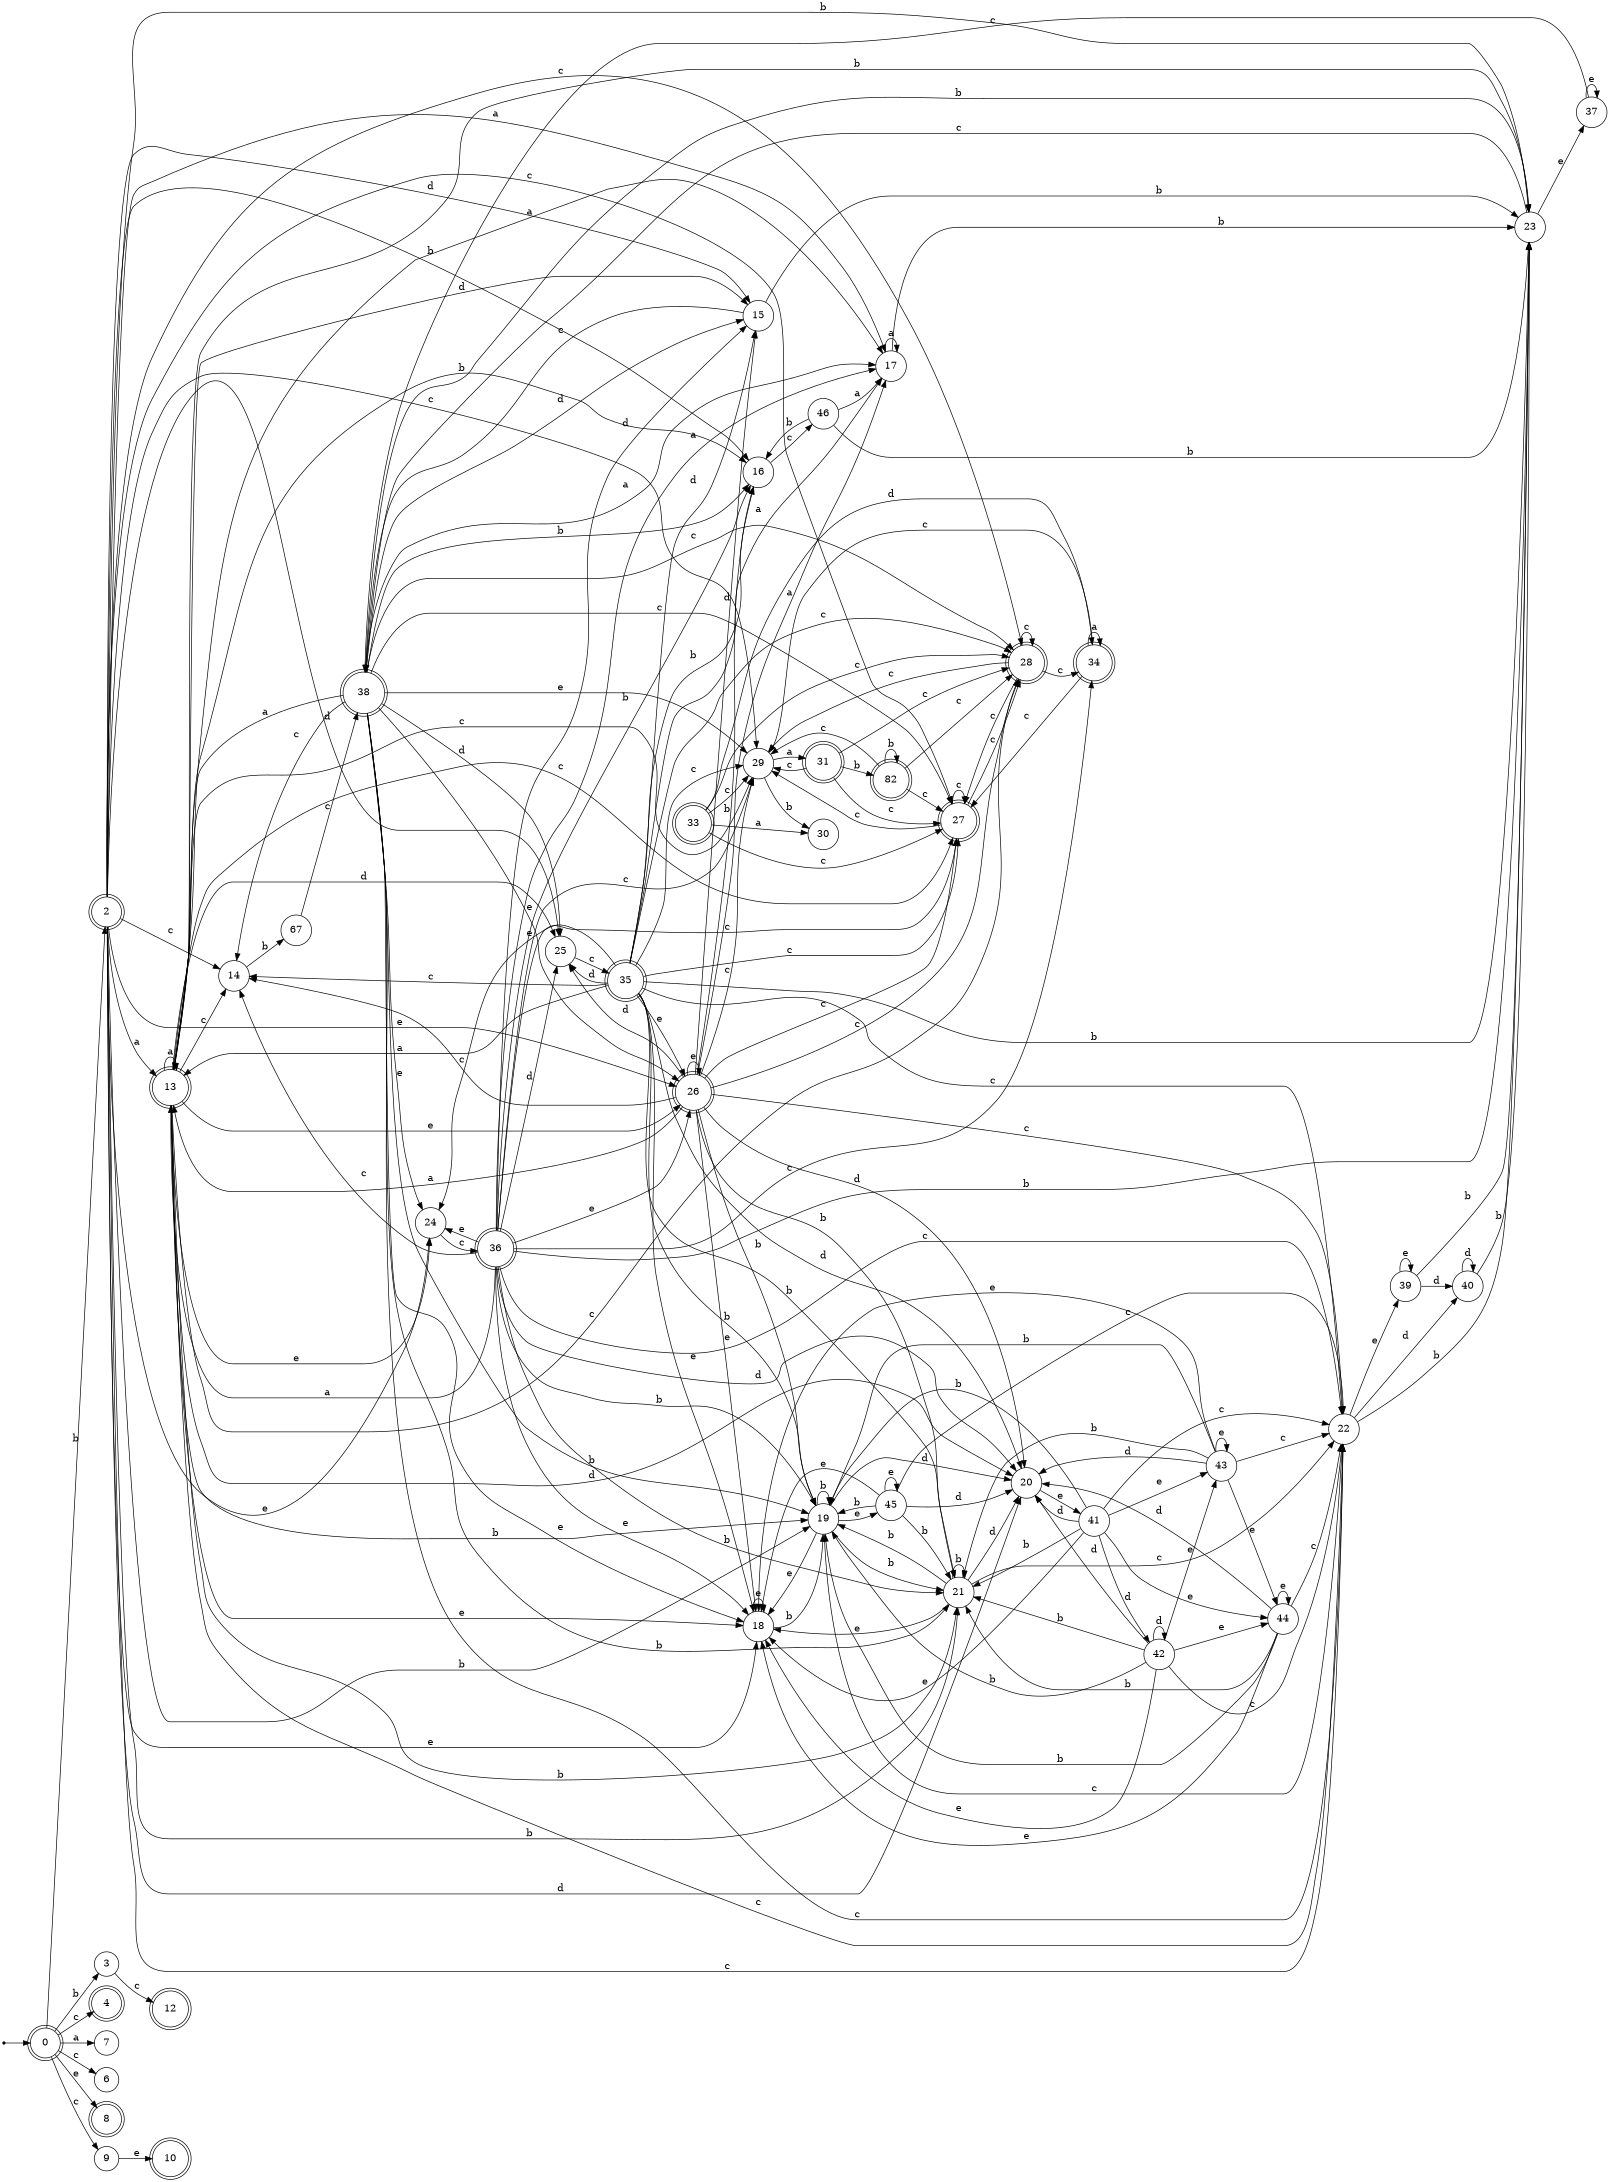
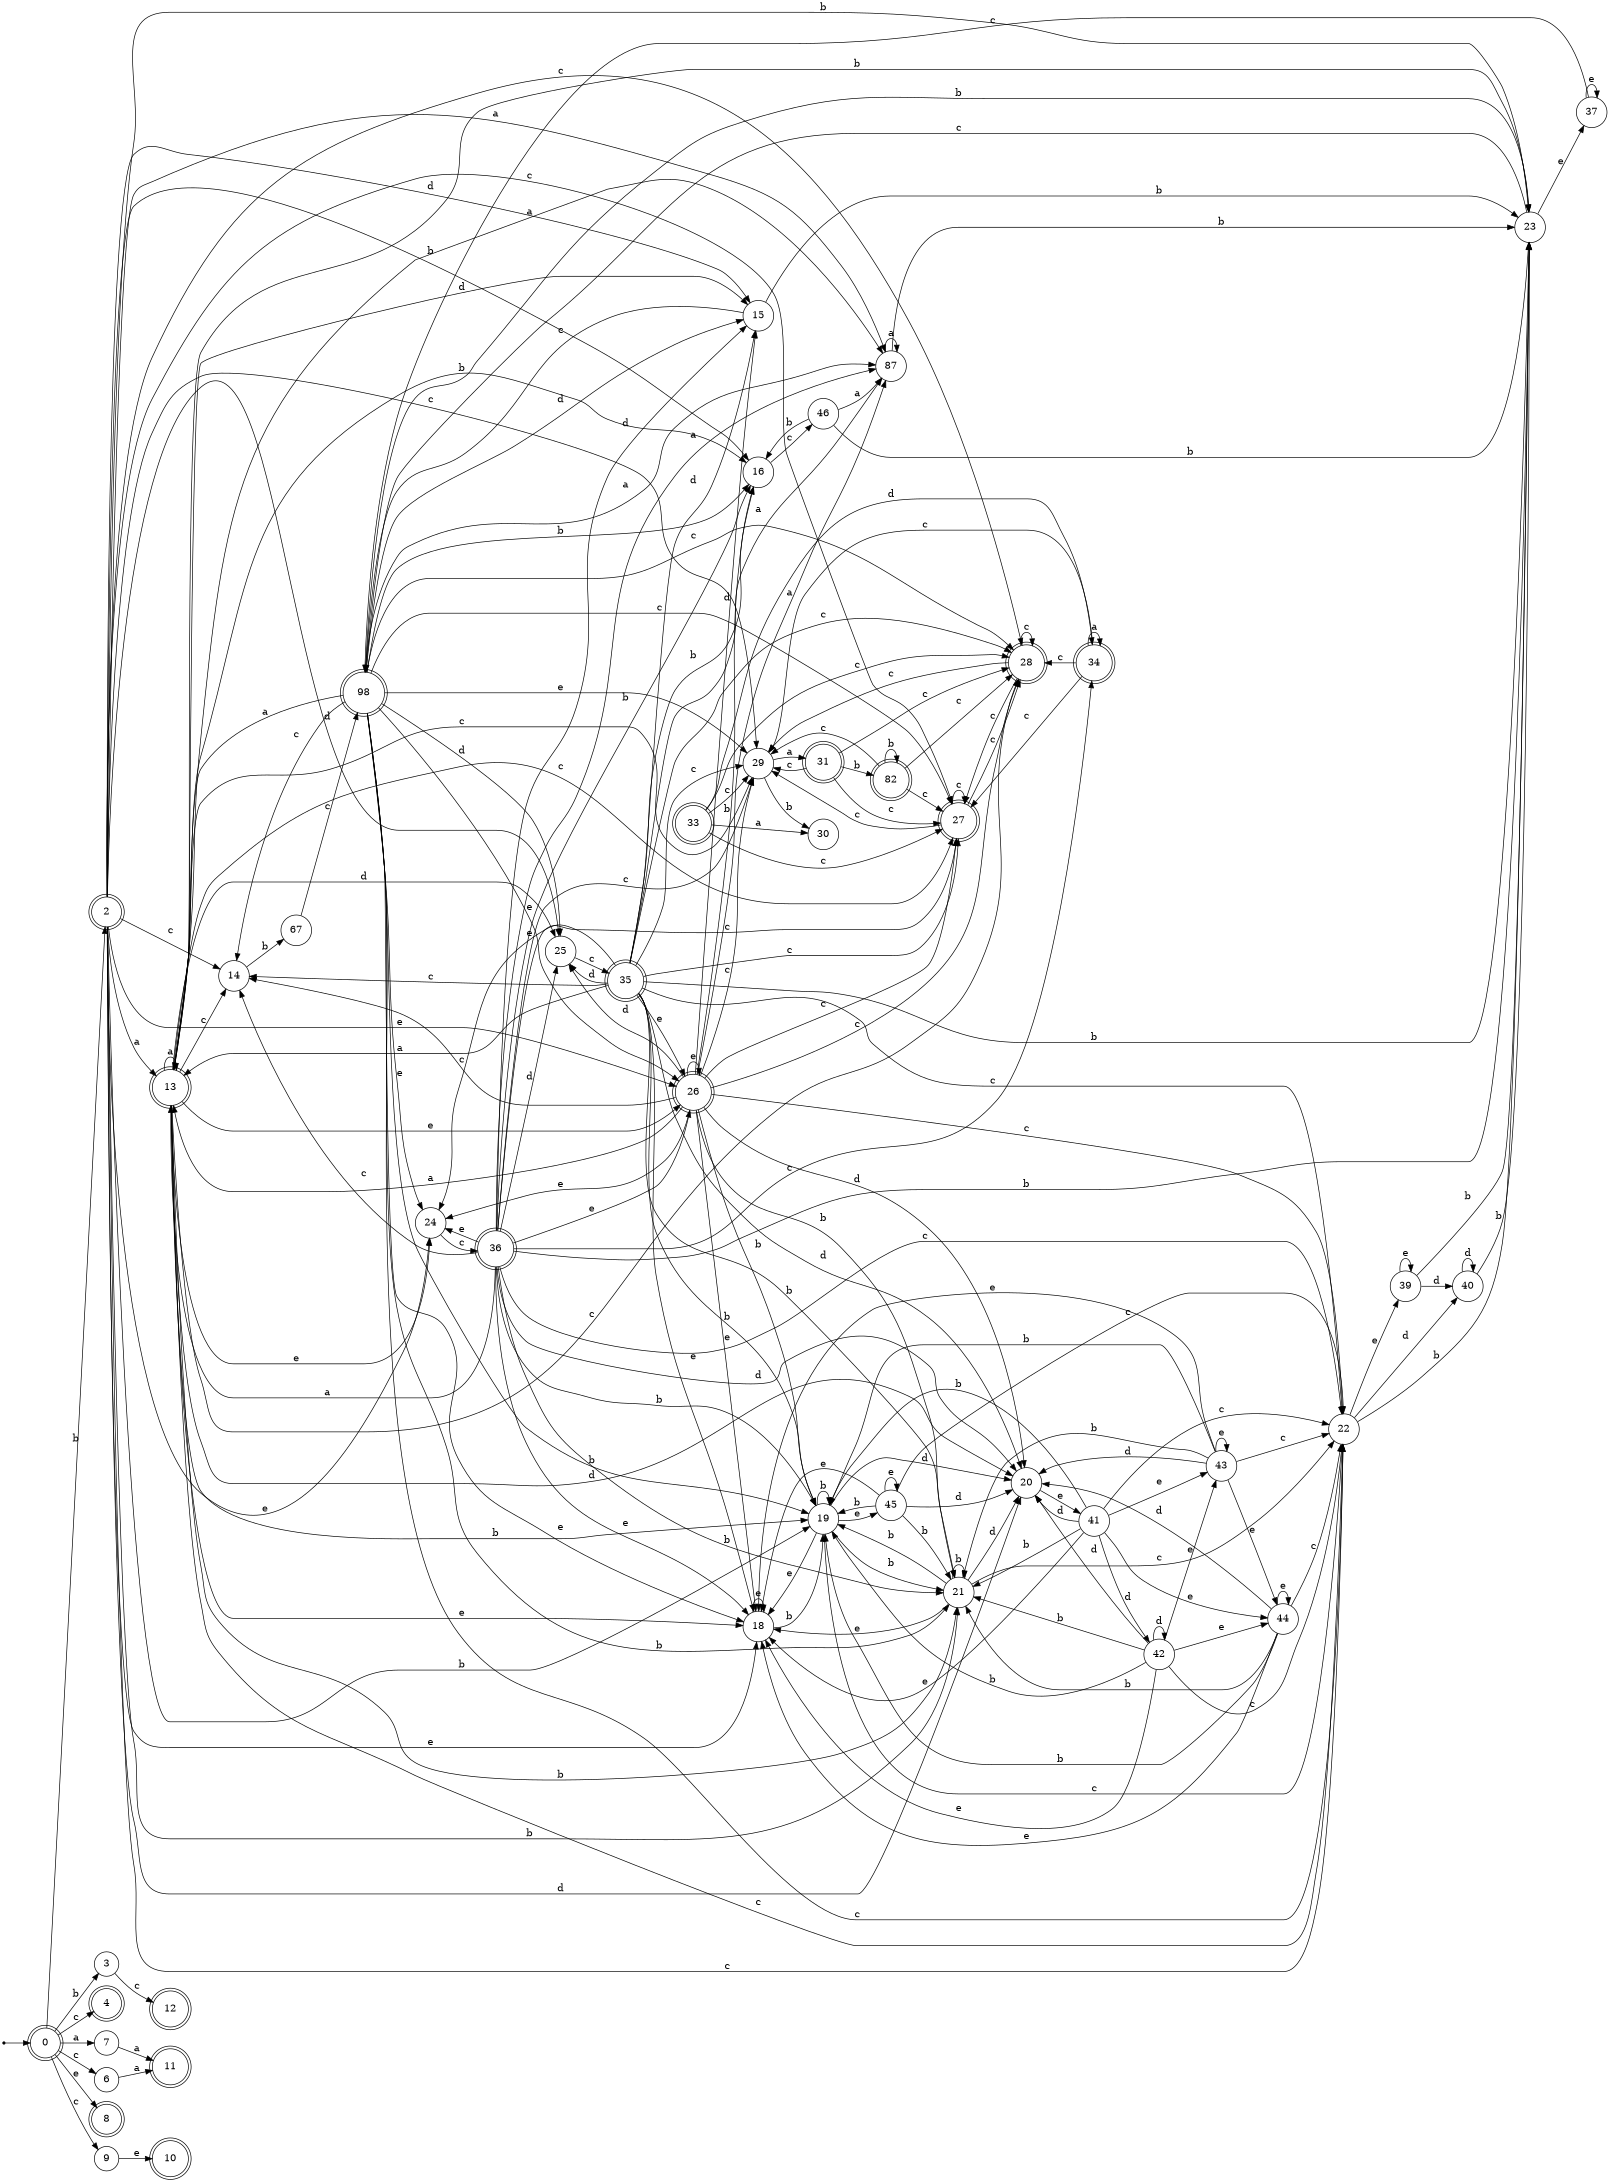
node "17": label "17" -> "87"
edge "28" -> "34": reversed
node "38": label "38" -> "98"
edge "26" -> "24": added, label "e"
node "11": added
